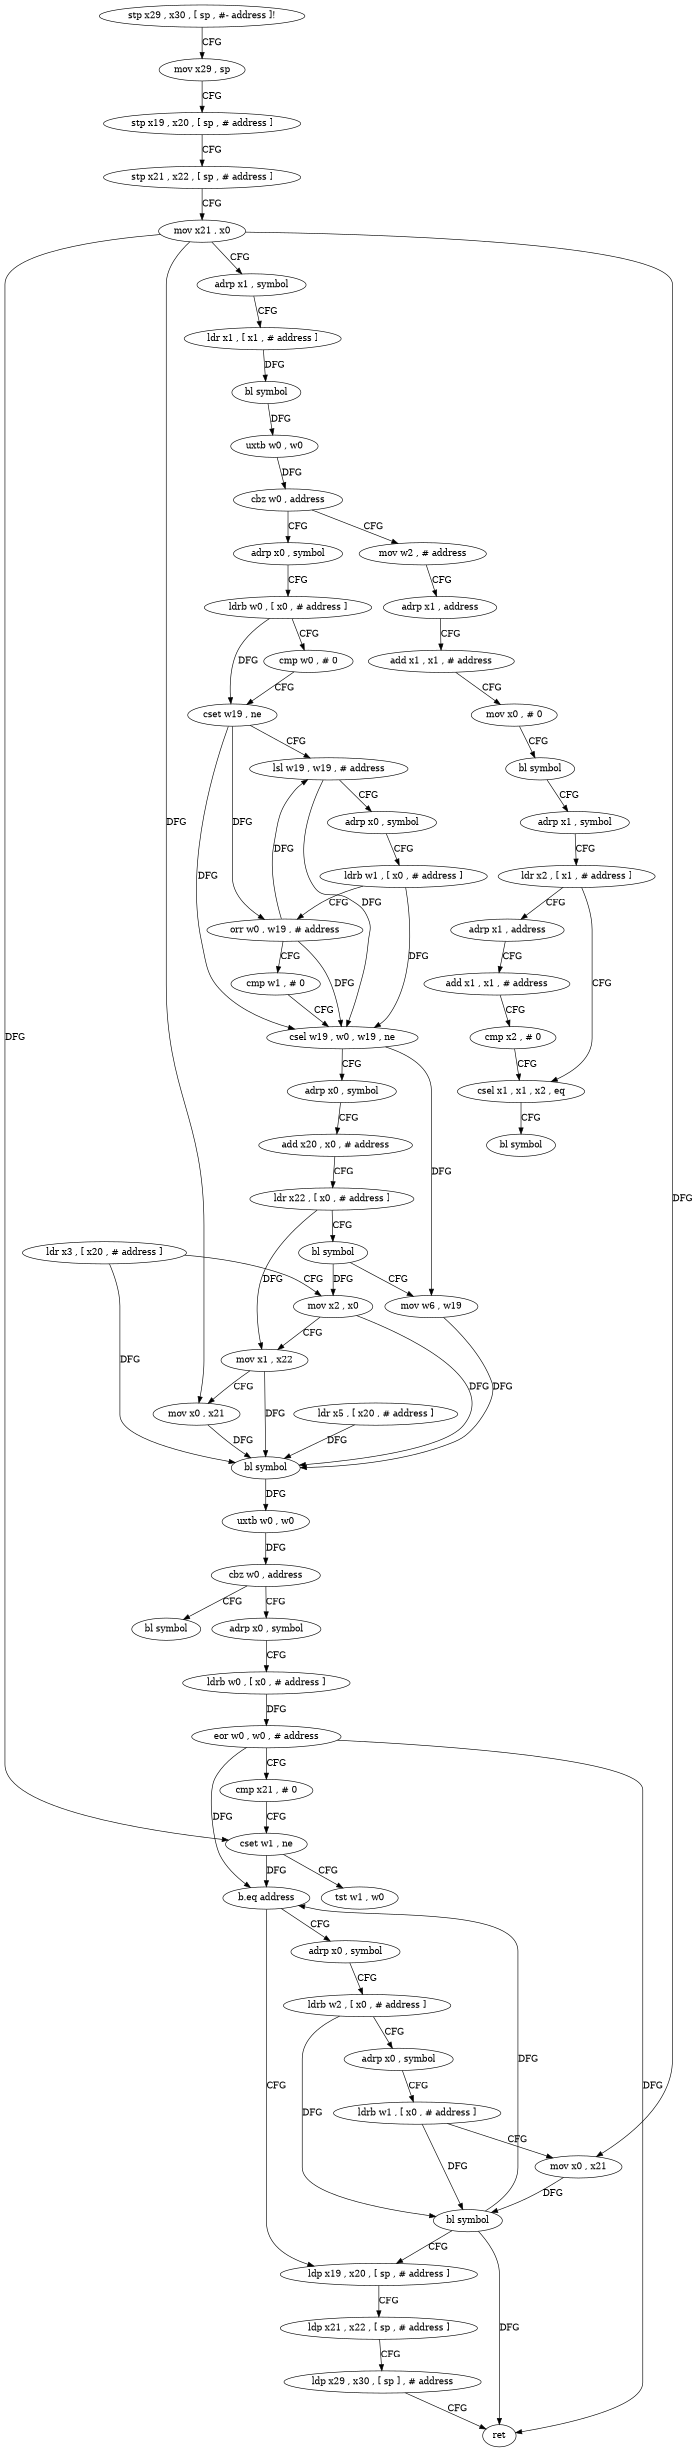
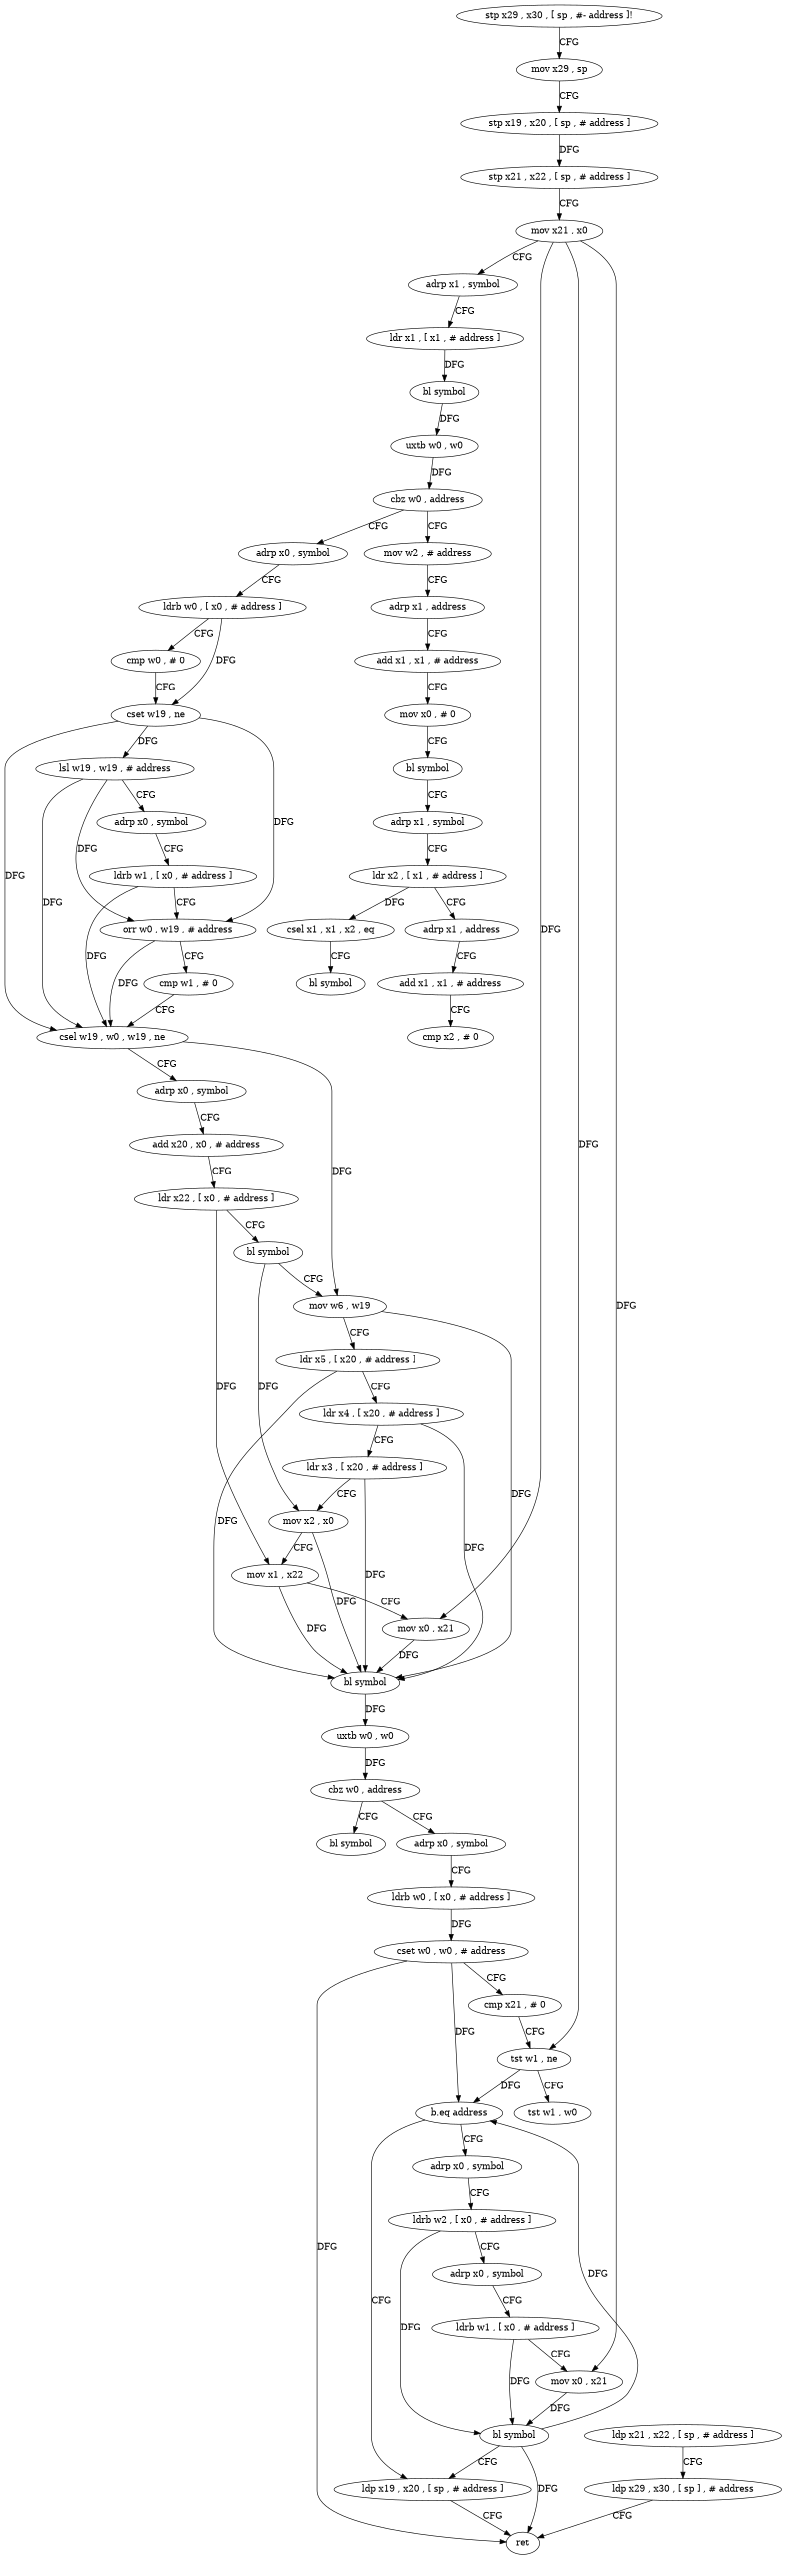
edge "stp x19 , x20 , [ sp , # address ]" -> "stp x21 , x22 , [ sp , # address ]": label "CFG" -> "DFG"
edge "cset w19 , ne" -> "lsl w19 , w19 , # address": label "CFG" -> "DFG"
edge "orr w0 , w19 , # address" -> "lsl w19 , w19 , # address": reversed
edge "ldr x2 , [ x1 , # address ]" -> "csel x1 , x1 , x2 , eq": label "CFG" -> "DFG"
edge "cmp x2 , # 0" -> "csel x1 , x1 , x2 , eq": removed, label "CFG"
edge "mov w6 , w19" -> "ldr x5 , [ x20 , # address ]": added, label "CFG"
node "ldr x4 , [ x20 , # address ]": added
node "eor w0 , w0 , # address": label "eor w0 , w0 , # address" -> "cset w0 , w0 , # address"
node "cset w1 , ne": label "cset w1 , ne" -> "tst w1 , ne"
edge "ldp x19 , x20 , [ sp , # address ]" -> "ldp x21 , x22 , [ sp , # address ]": now "ldp x19 , x20 , [ sp , # address ]" -> "ret"
